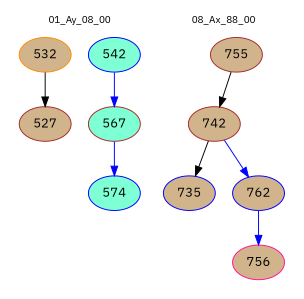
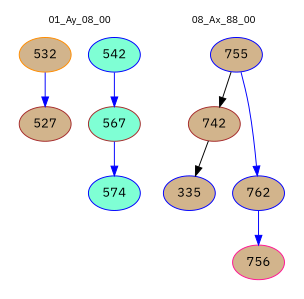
node "755": color brown -> blue
edge "532" -> "527": color black -> blue
edge "742" -> "762": now "755" -> "762"
node "735": label "735" -> "335"
